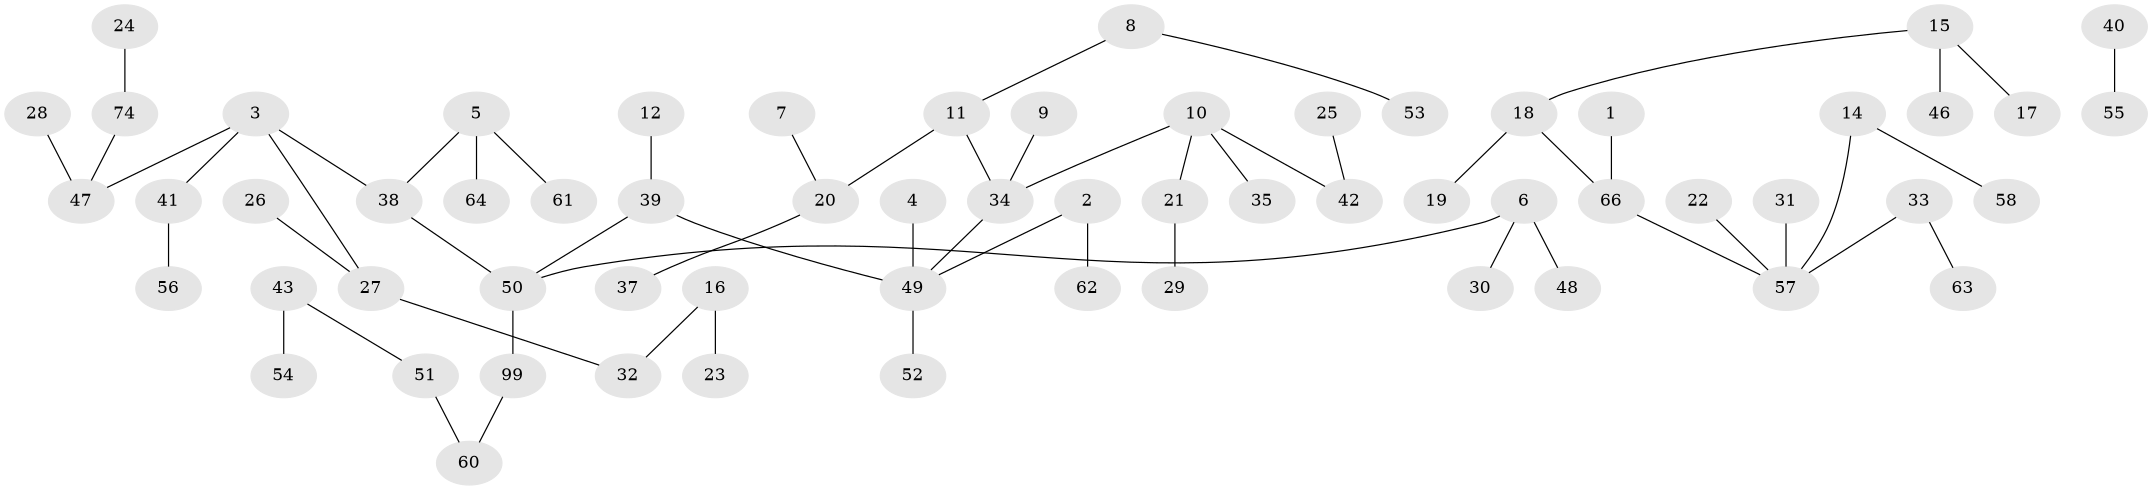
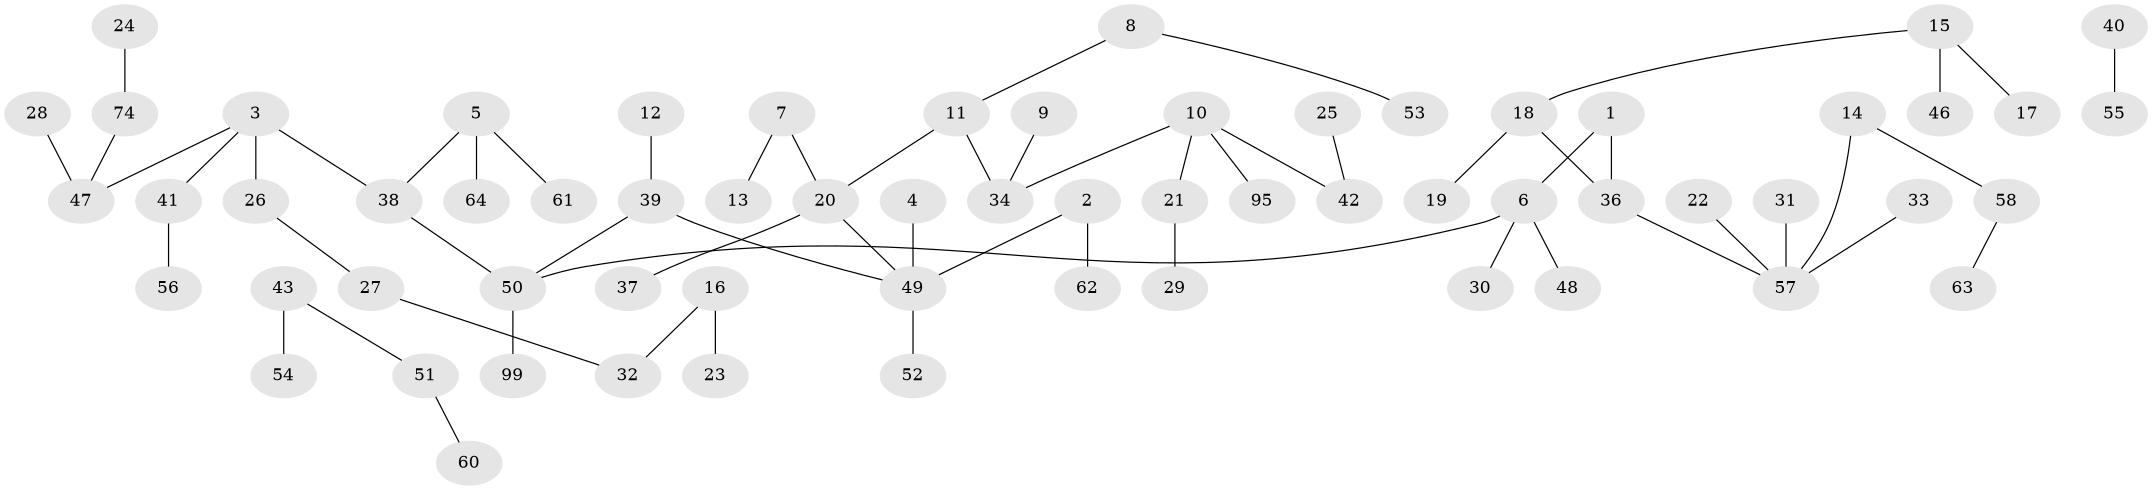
edge "1" -- "6": added
edge "3" -- "27": now "3" -- "26"
node "13": added
node "35": label "35" -> "95"
node "66": label "66" -> "36"
edge "34" -- "49": now "20" -- "49"
edge "33" -- "63": now "58" -- "63"
edge "99" -- "60": removed
